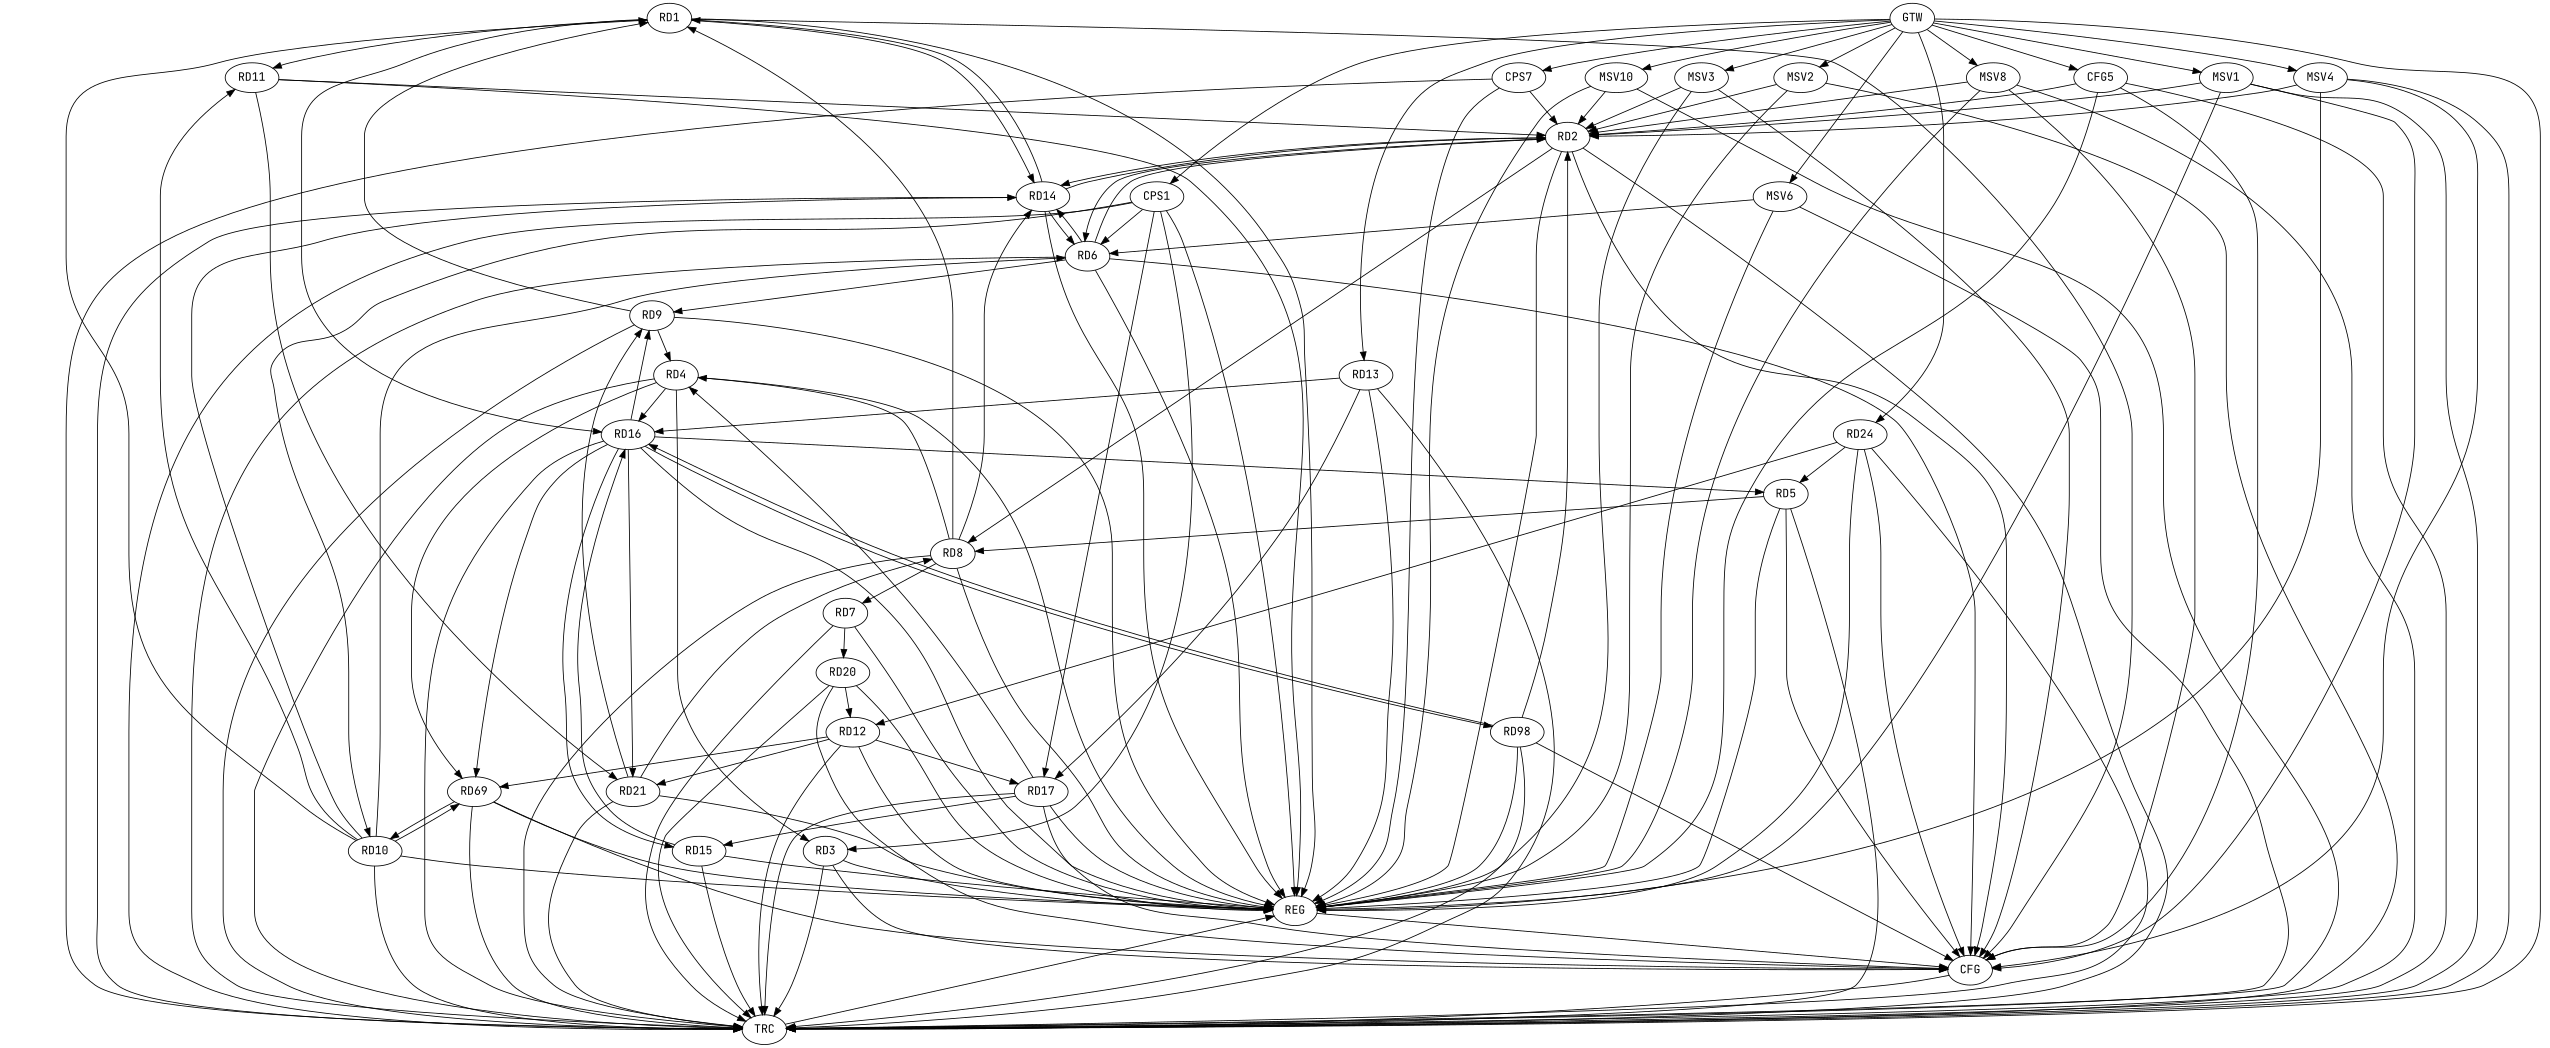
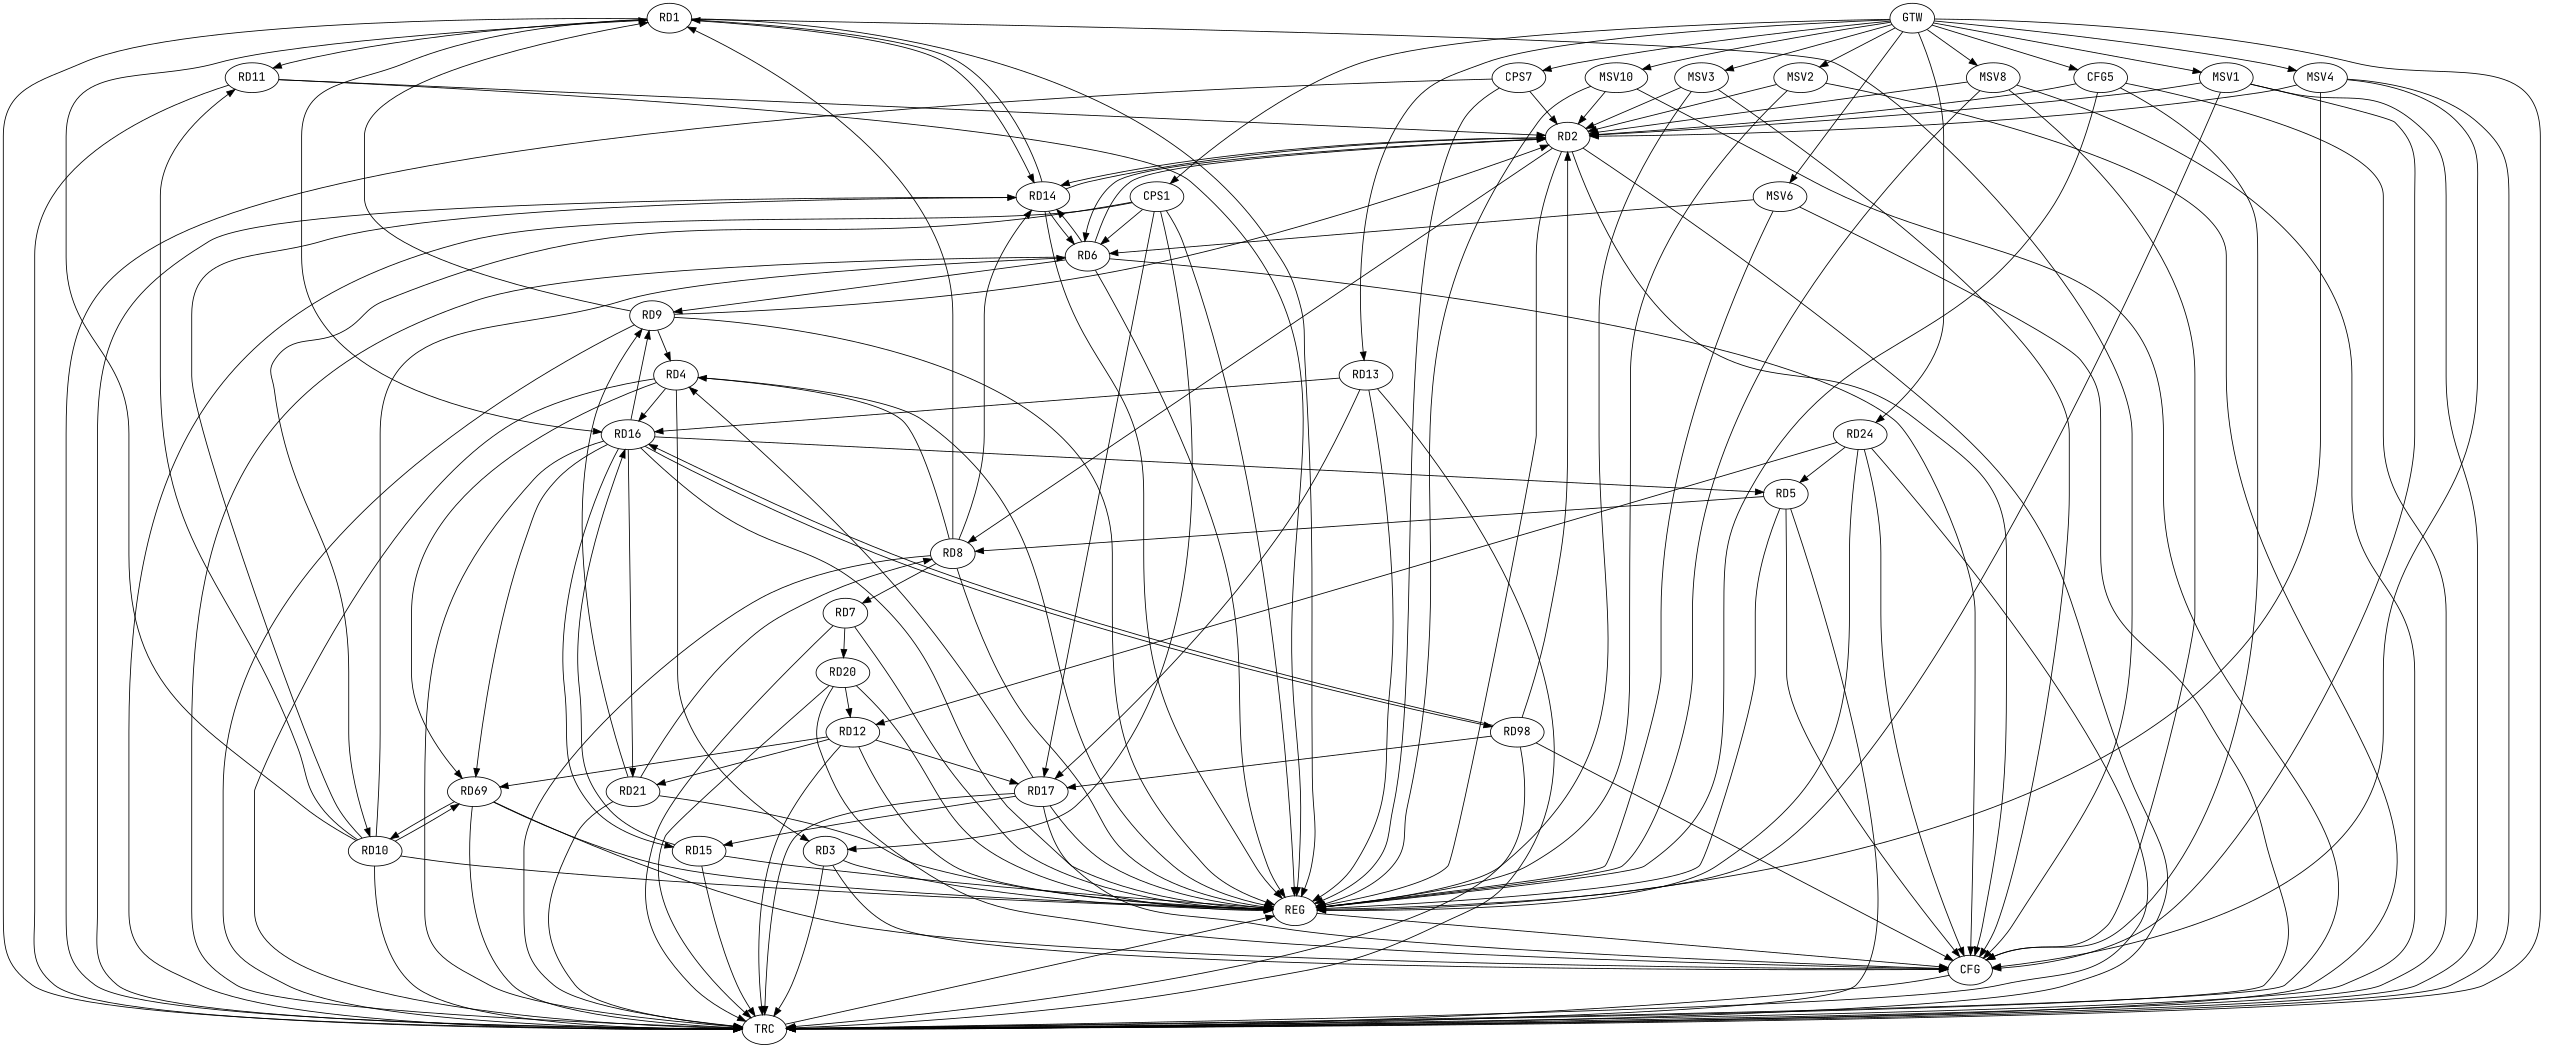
edge "RD9" -> "RD2": added
edge "RD11" -> "RD21": now "RD11" -> "TRC"
edge "RD1" -> "TRC": added
edge "RD98" -> "REG": now "RD98" -> "RD17"
